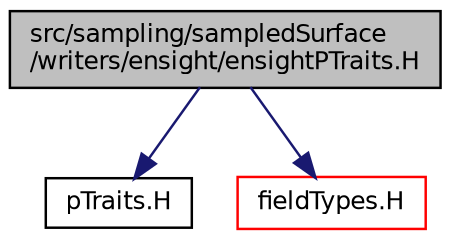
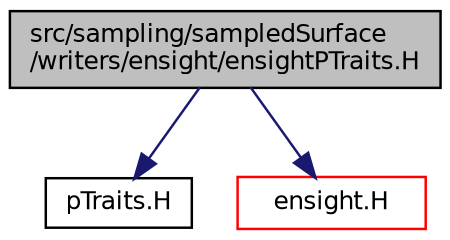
node "fieldTypes.H": label "fieldTypes.H" -> "ensight.H"
